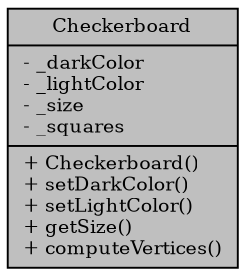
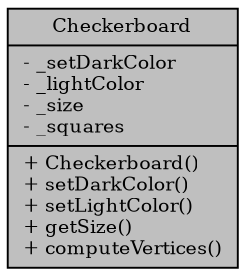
node "Checkerboard": text "- _darkColor" -> "- _setDarkColor"
